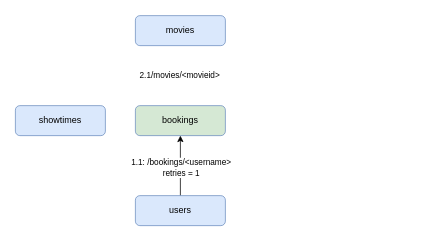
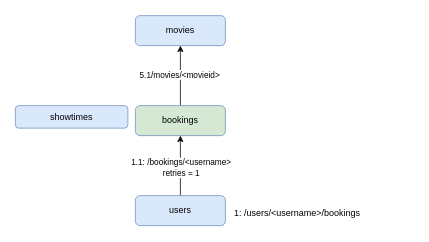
node "2.1/movies/<movieid>": label "2.1/movies/<movieid>" -> "5.1/movies/<movieid>"
edge "bookings" -> "movies": added
node "showtimes": size 90x30 -> 113x23
node "1: /users/<username>/bookings": added
